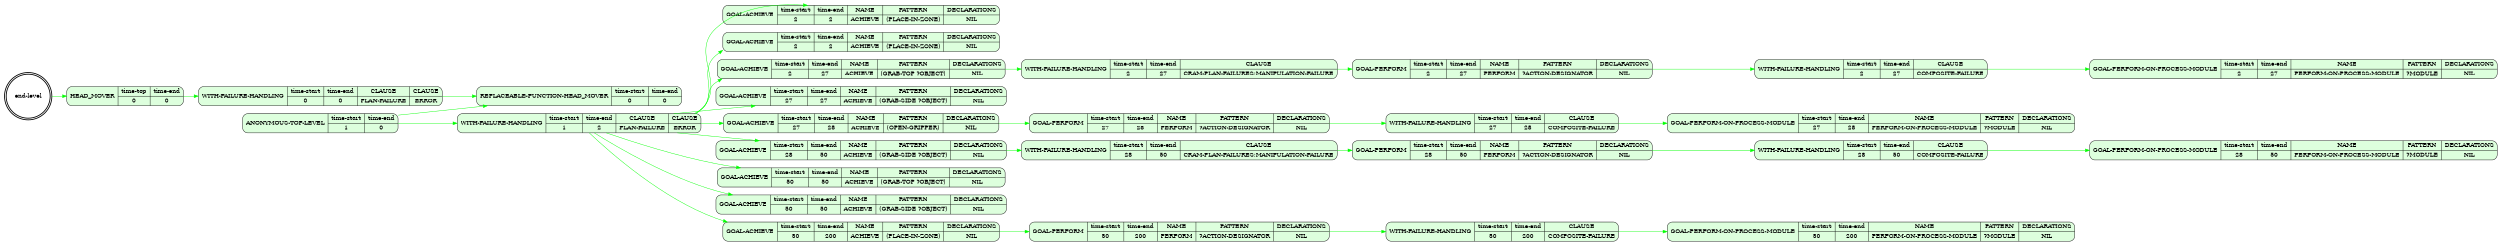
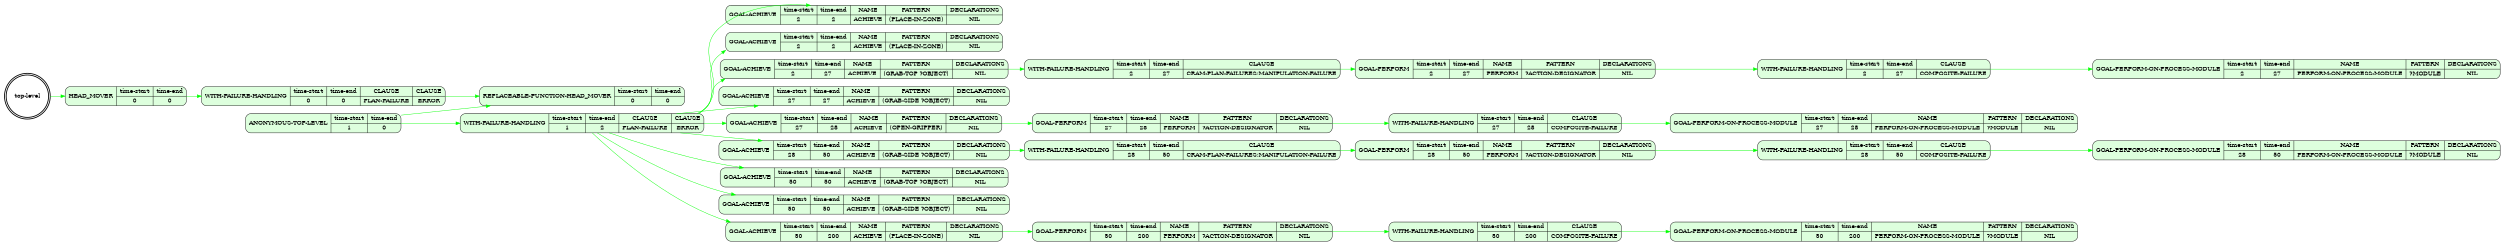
node "HEAD_MOVER": text "time-top" -> "time-start"
node "end-level": label "end-level" -> "top-level"
